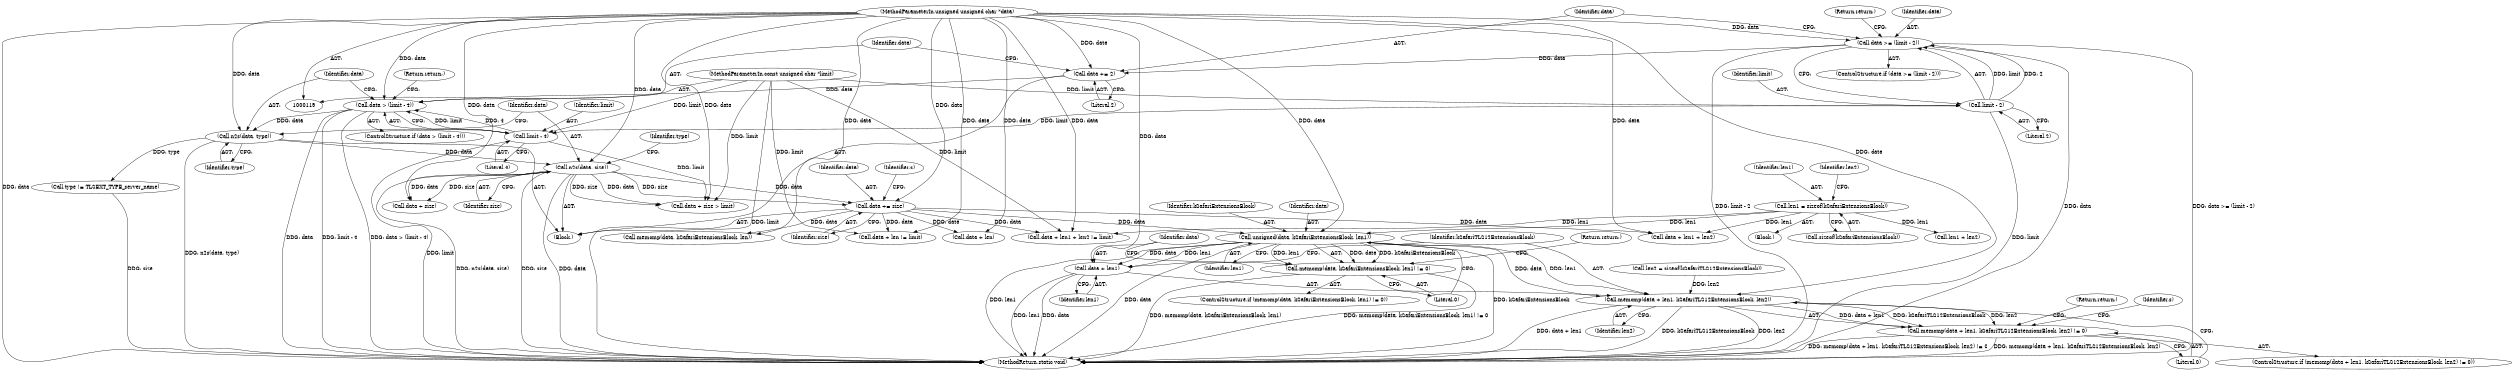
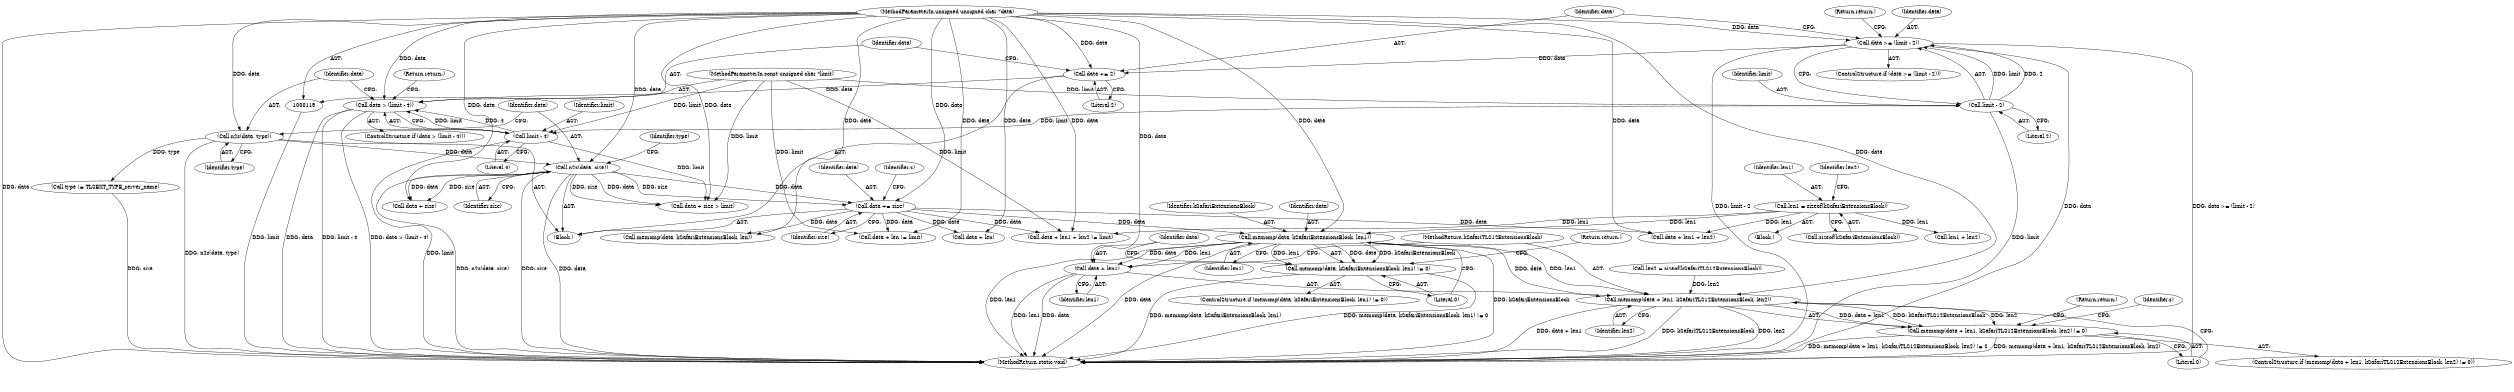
edge "(Call,data > (limit - 4))" -> "(Call,n2s(data, type))": removed, label "DDG: data"
node "(Call,unsigned(data, kSafariExtensionsBlock, len1))": label "(Call,unsigned(data, kSafariExtensionsBlock, len1))" -> "(Call,memcmp(data, kSafariExtensionsBlock, len1))"
node "(Identifier,kSafariTLS12ExtensionsBlock)": label "(Identifier,kSafariTLS12ExtensionsBlock)" -> "(MethodReturn,kSafariTLS12ExtensionsBlock)"
edge "(MethodParameterIn,const unsigned char *limit)" -> "(MethodReturn,static void)": now "1000119" -> "(MethodReturn,static void)"
